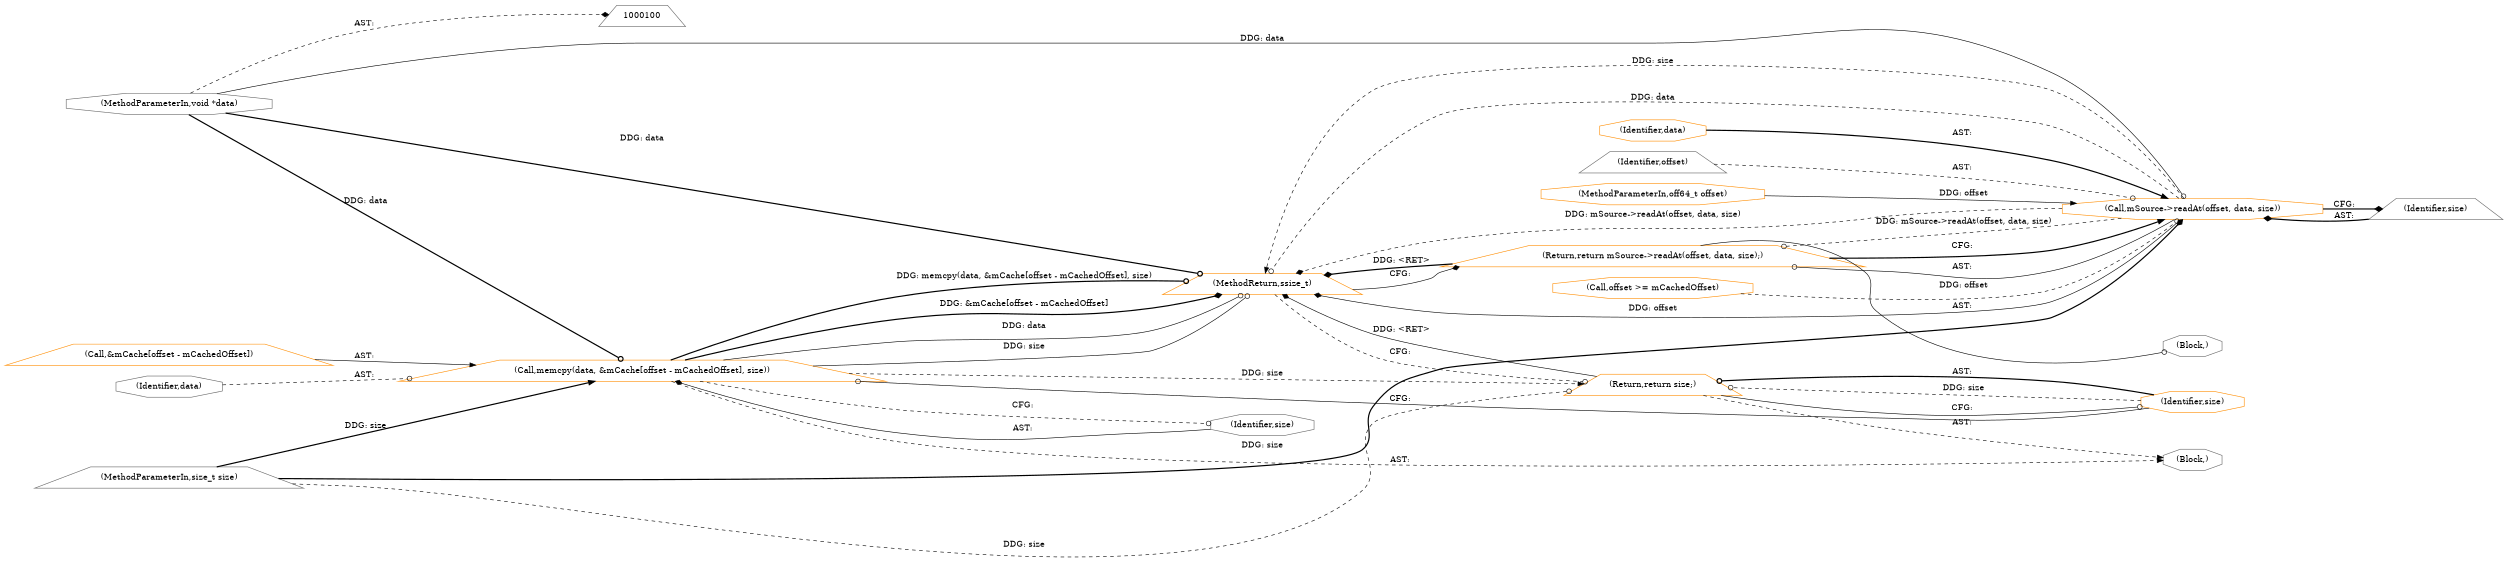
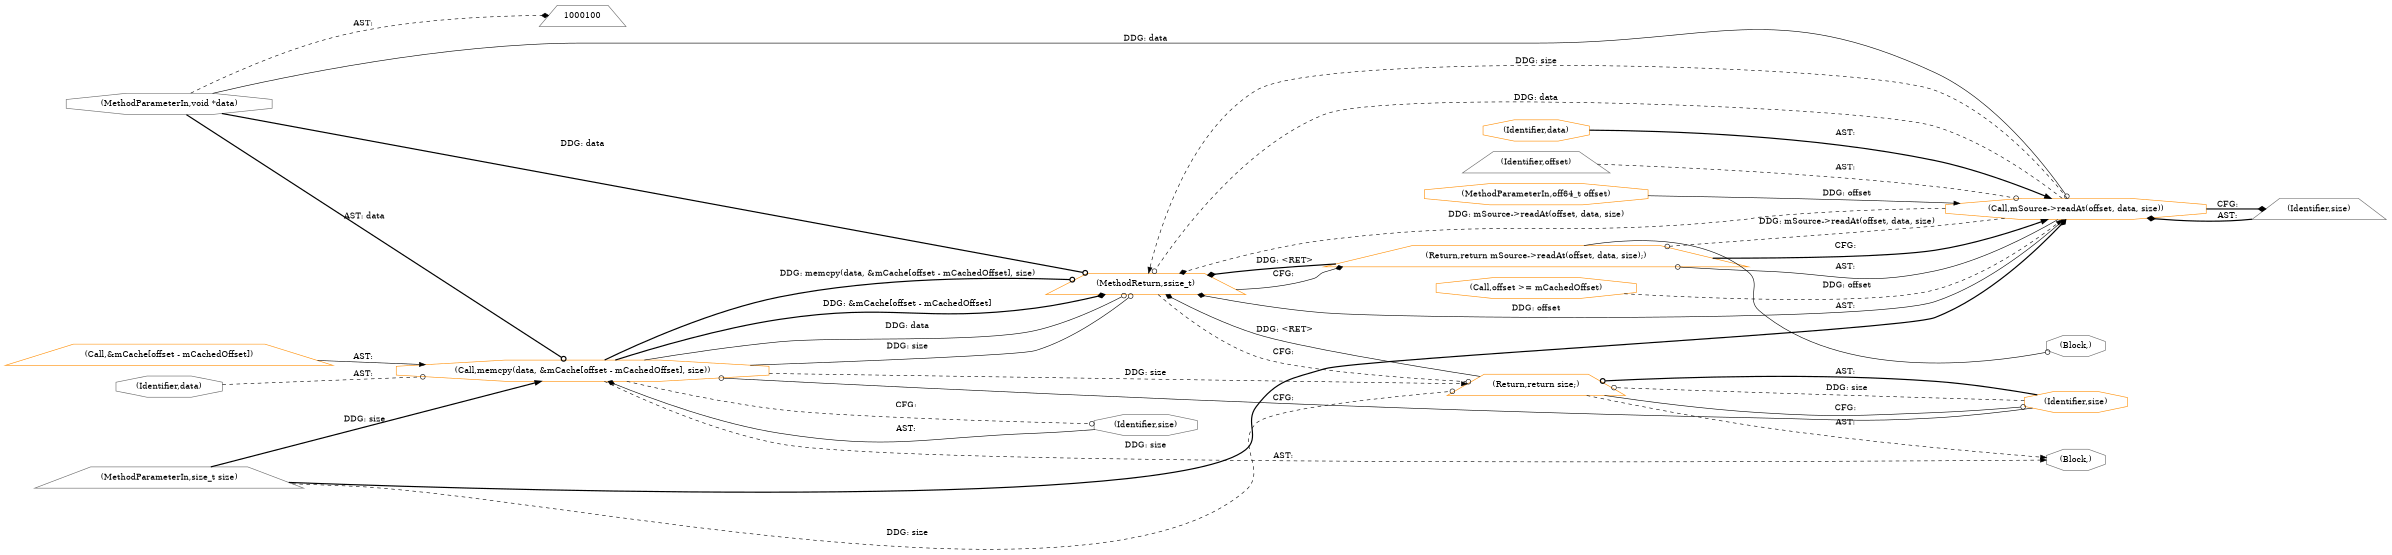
edge "(MethodParameterIn,void *data)" -> "(Call,memcpy(data, &mCache[offset - mCachedOffset], size))": label "DDG: data" -> "AST: data"
edge "(Call,offset >= mCachedOffset)" -> "(Call,mSource->readAt(offset, data, size))": arrowhead odot -> normal
node "(Call,memcpy(data, &mCache[offset - mCachedOffset], size))": shape trapezium -> octagon
